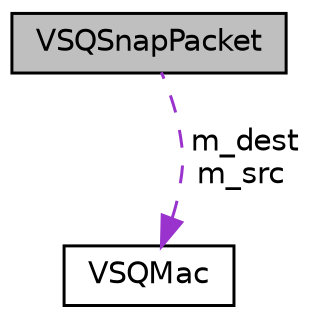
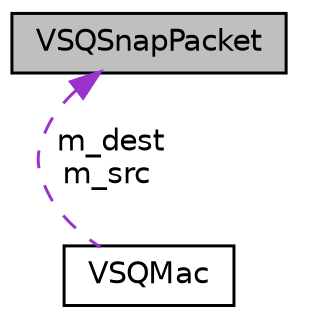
edge "VSQSnapPacket" -> "VSQMac": reversed
